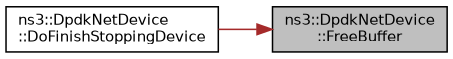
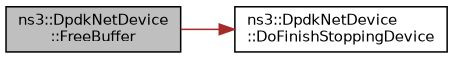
edge "ns3::DpdkNetDevice ::DoFinishStoppingDevice" -> "ns3::DpdkNetDevice ::FreeBuffer": reversed
